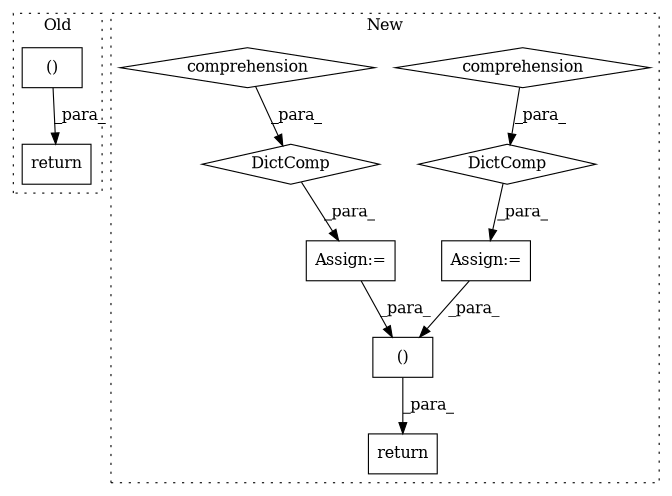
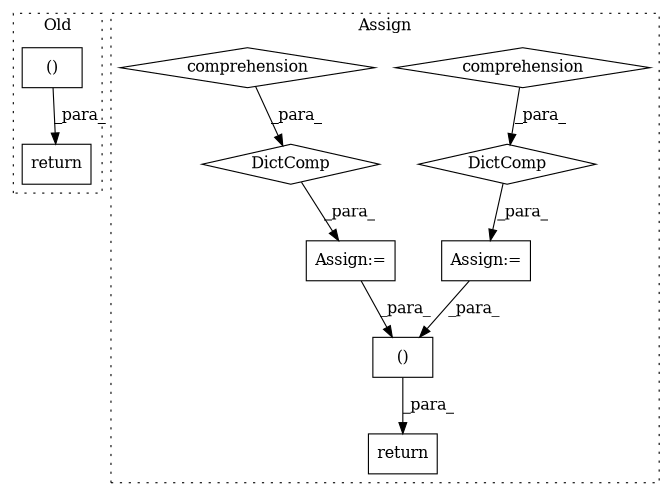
cluster "New": label "New" -> "Assign"
